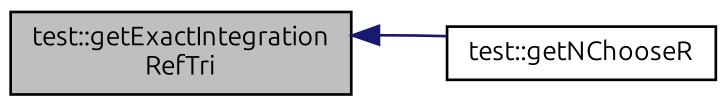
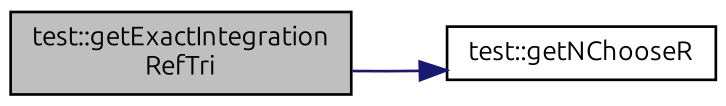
edge "test::getNChooseR" -> "test::getExactIntegration RefTri": reversed
